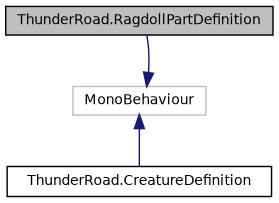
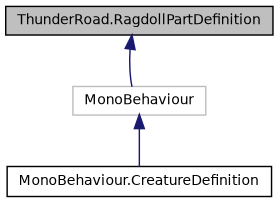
edge "ThunderRoad.RagdollPartDefinition" -> "MonoBehaviour": reversed
node "ThunderRoad.CreatureDefinition": label "ThunderRoad.CreatureDefinition" -> "MonoBehaviour.CreatureDefinition"
